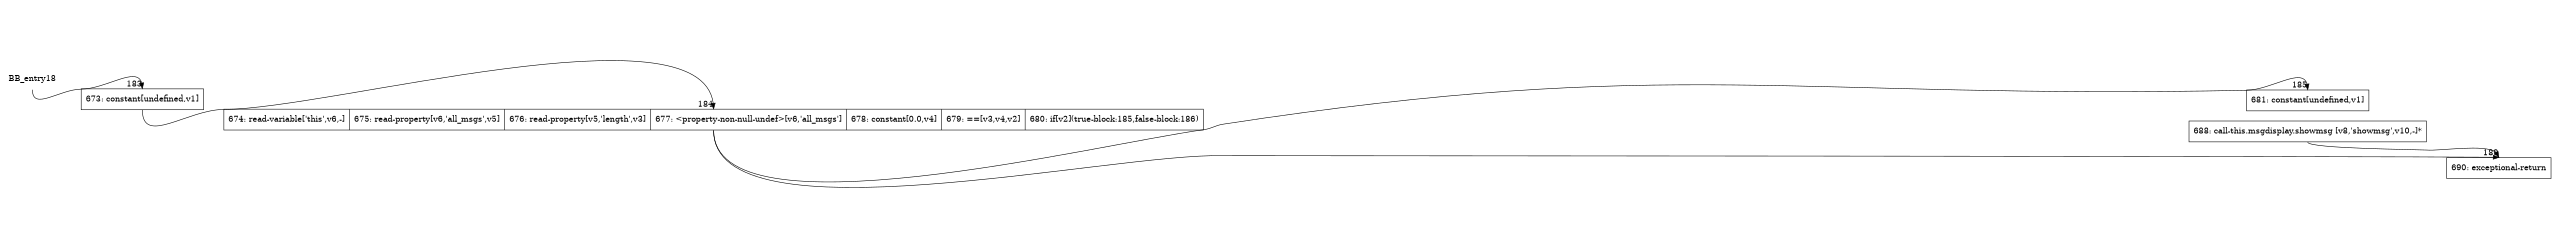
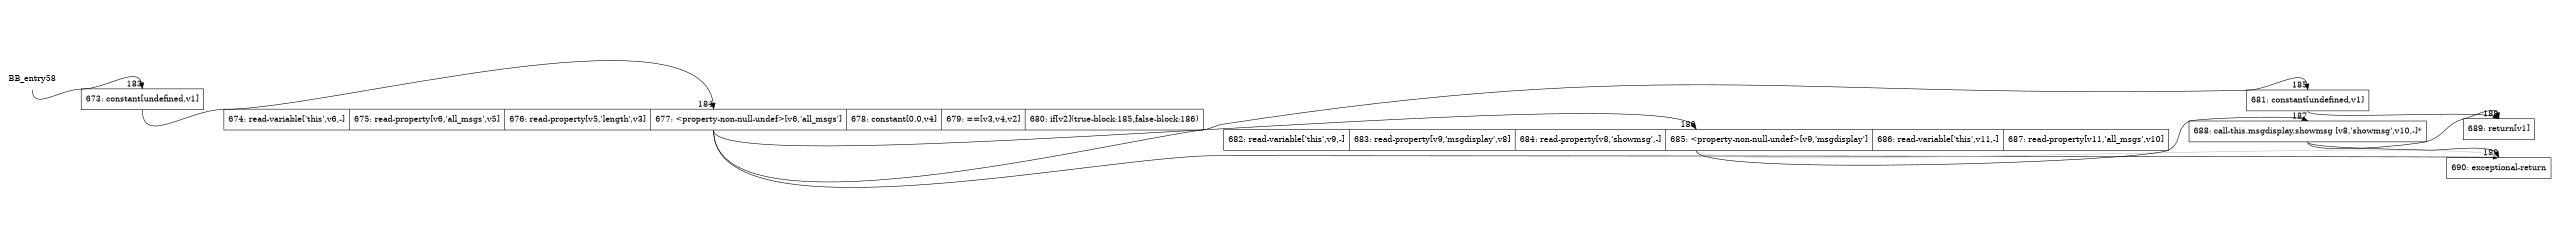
node "BB_entry18": label "BB_entry18" -> "BB_entry58"
node "689: return[v1]": added
node "682: read-variable['this',v9,-]": added
